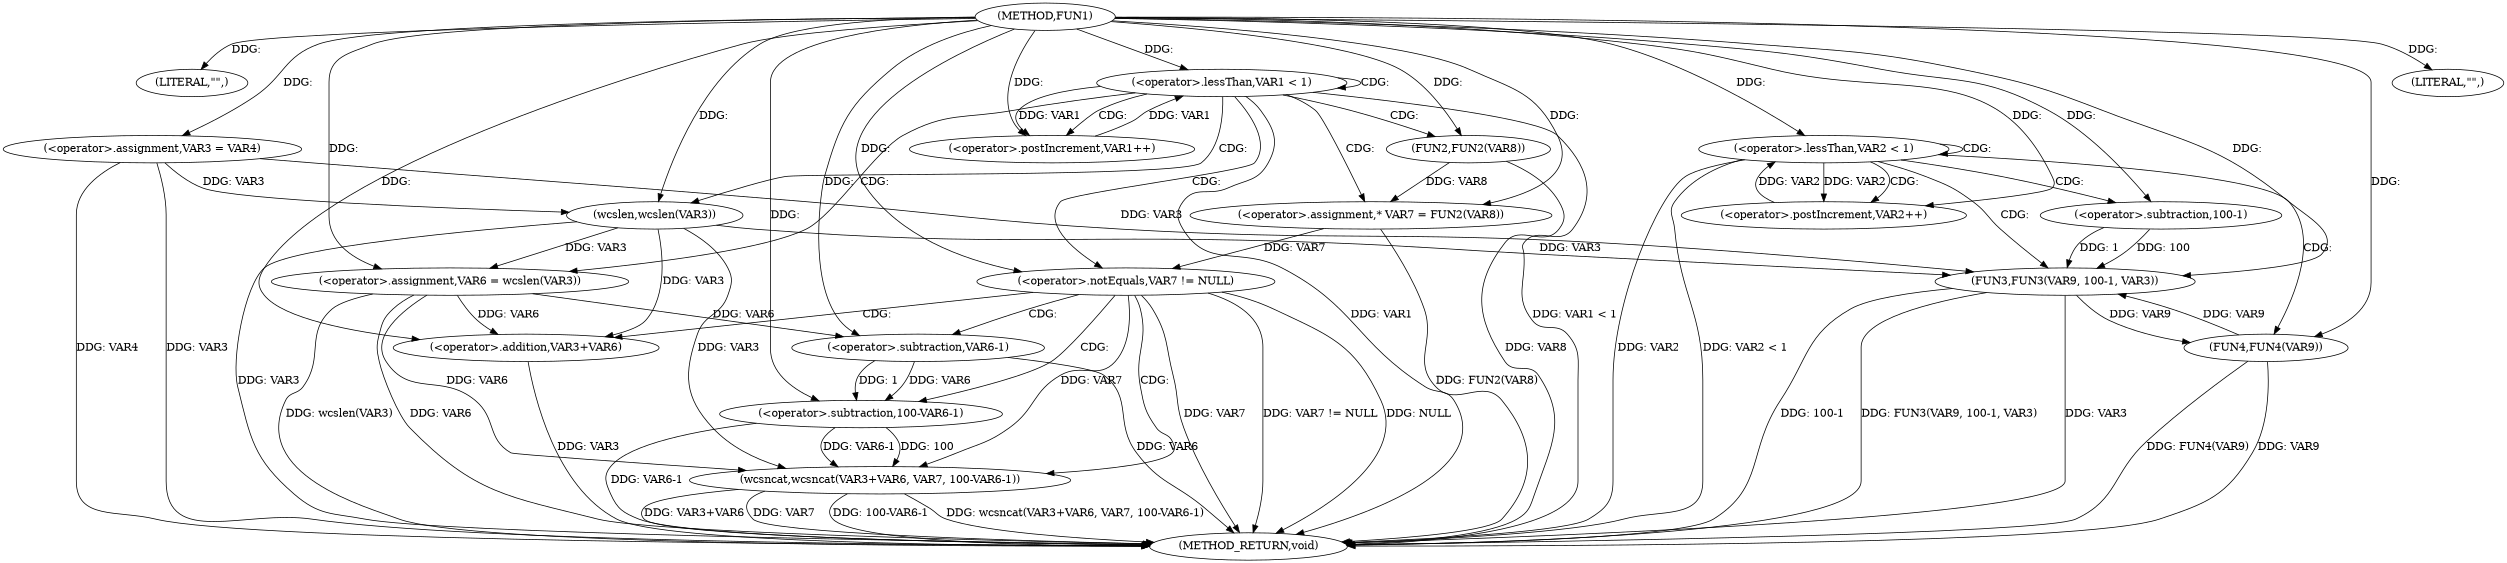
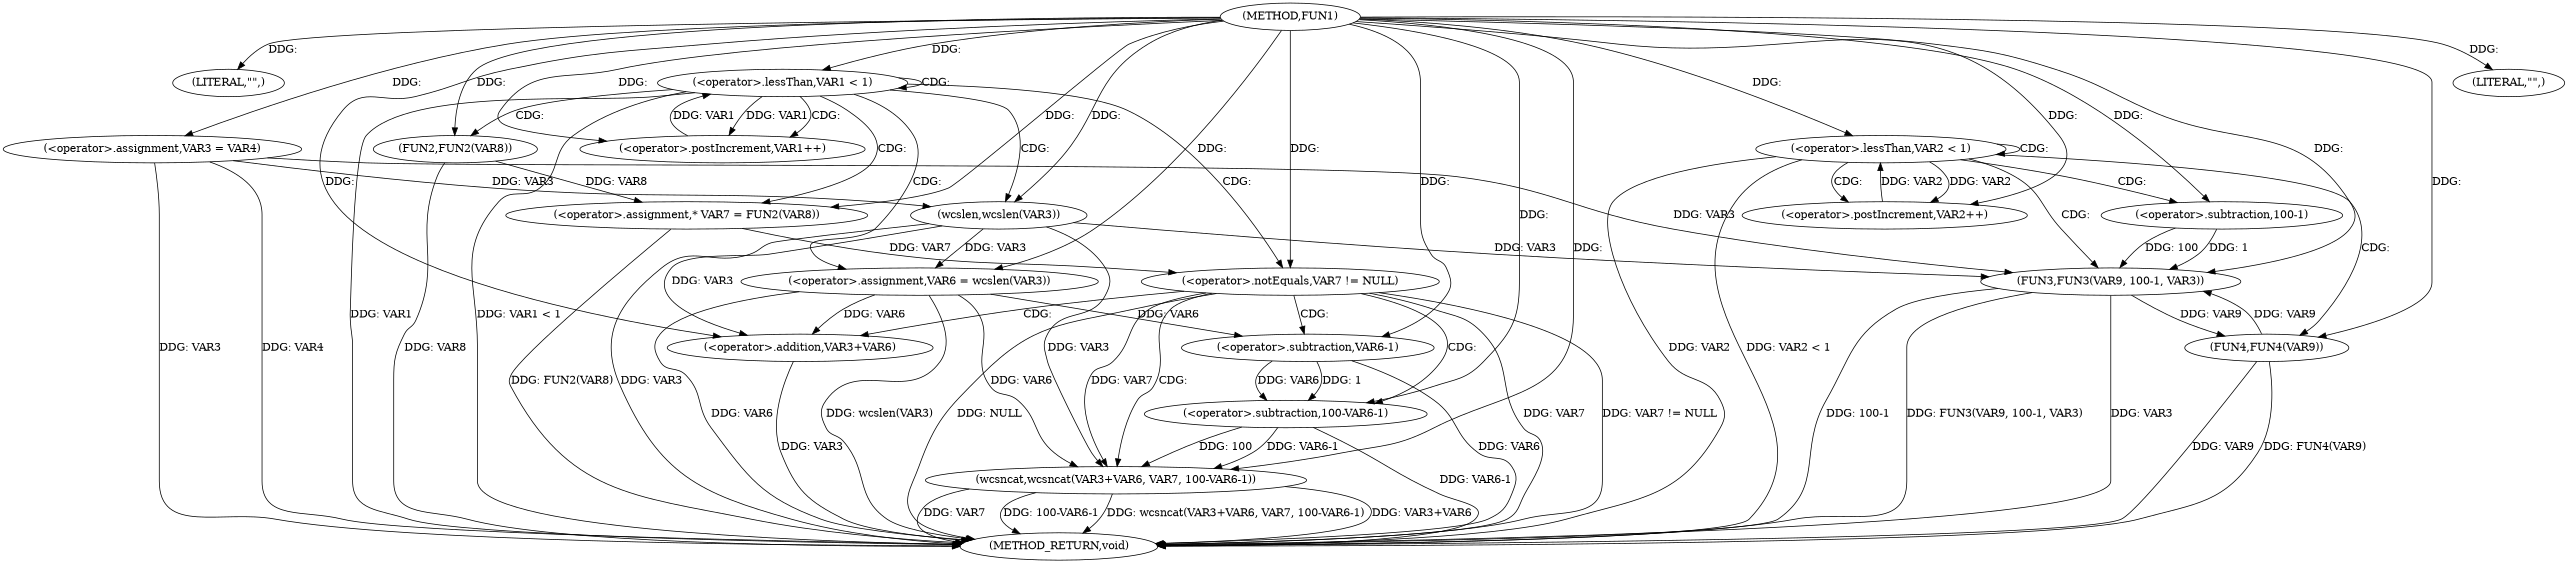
edge "(METHOD,FUN1)" -> "(wcsncat,wcsncat(VAR3+VAR6, VAR7, 100-VAR6-1))": added, label "DDG:"
